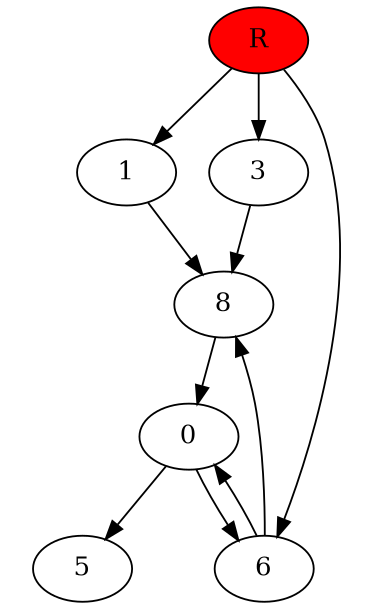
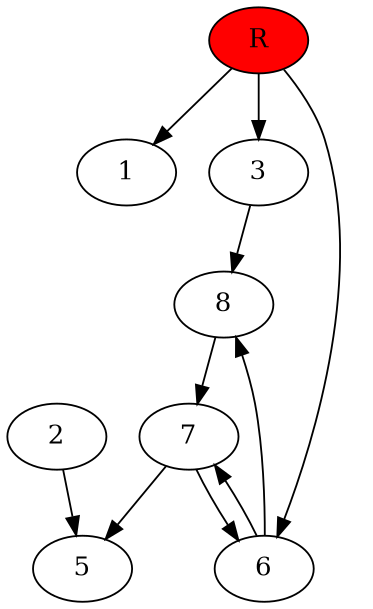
edge "1" -> "8": removed
node "2": added
node "0": label "0" -> "7"
